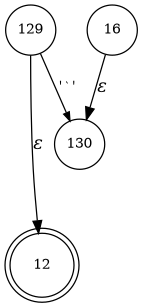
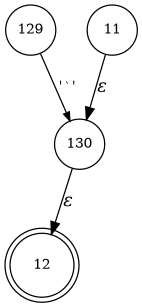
node "16": label "16" -> "11"
edge "129" -> "12": now "130" -> "12"
